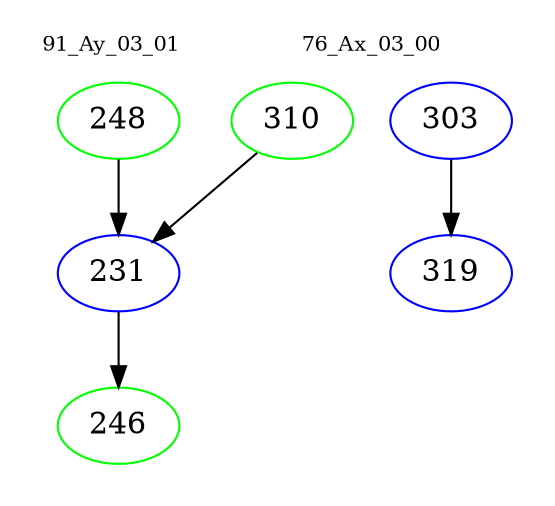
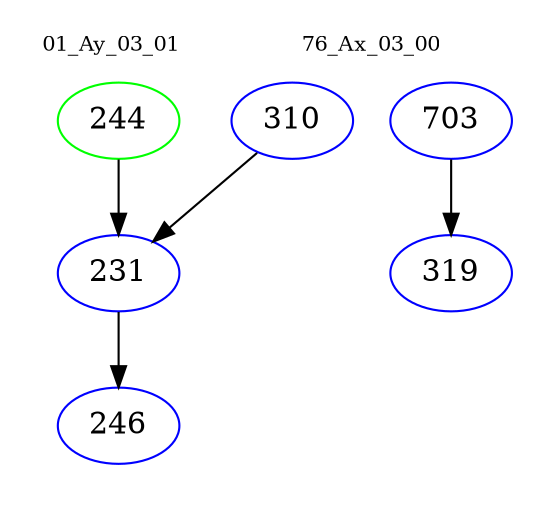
cluster "91_Ay_03_01": label "91_Ay_03_01" -> "01_Ay_03_01"
node "248": label "248" -> "244"
node "310": color green -> blue
node "303": label "303" -> "703"
node "246": color green -> blue
